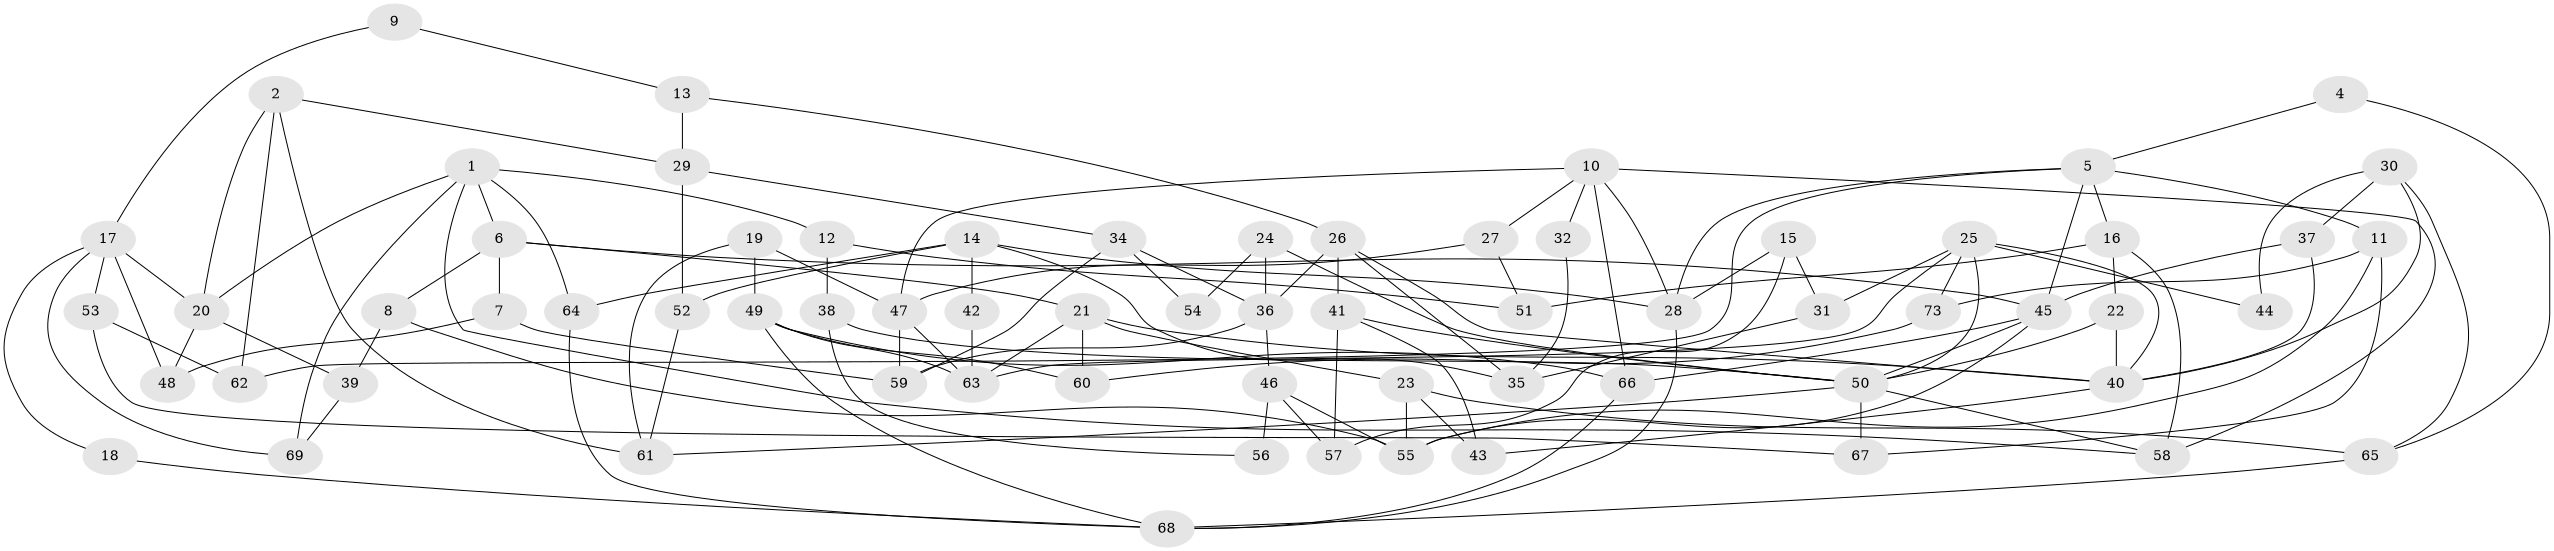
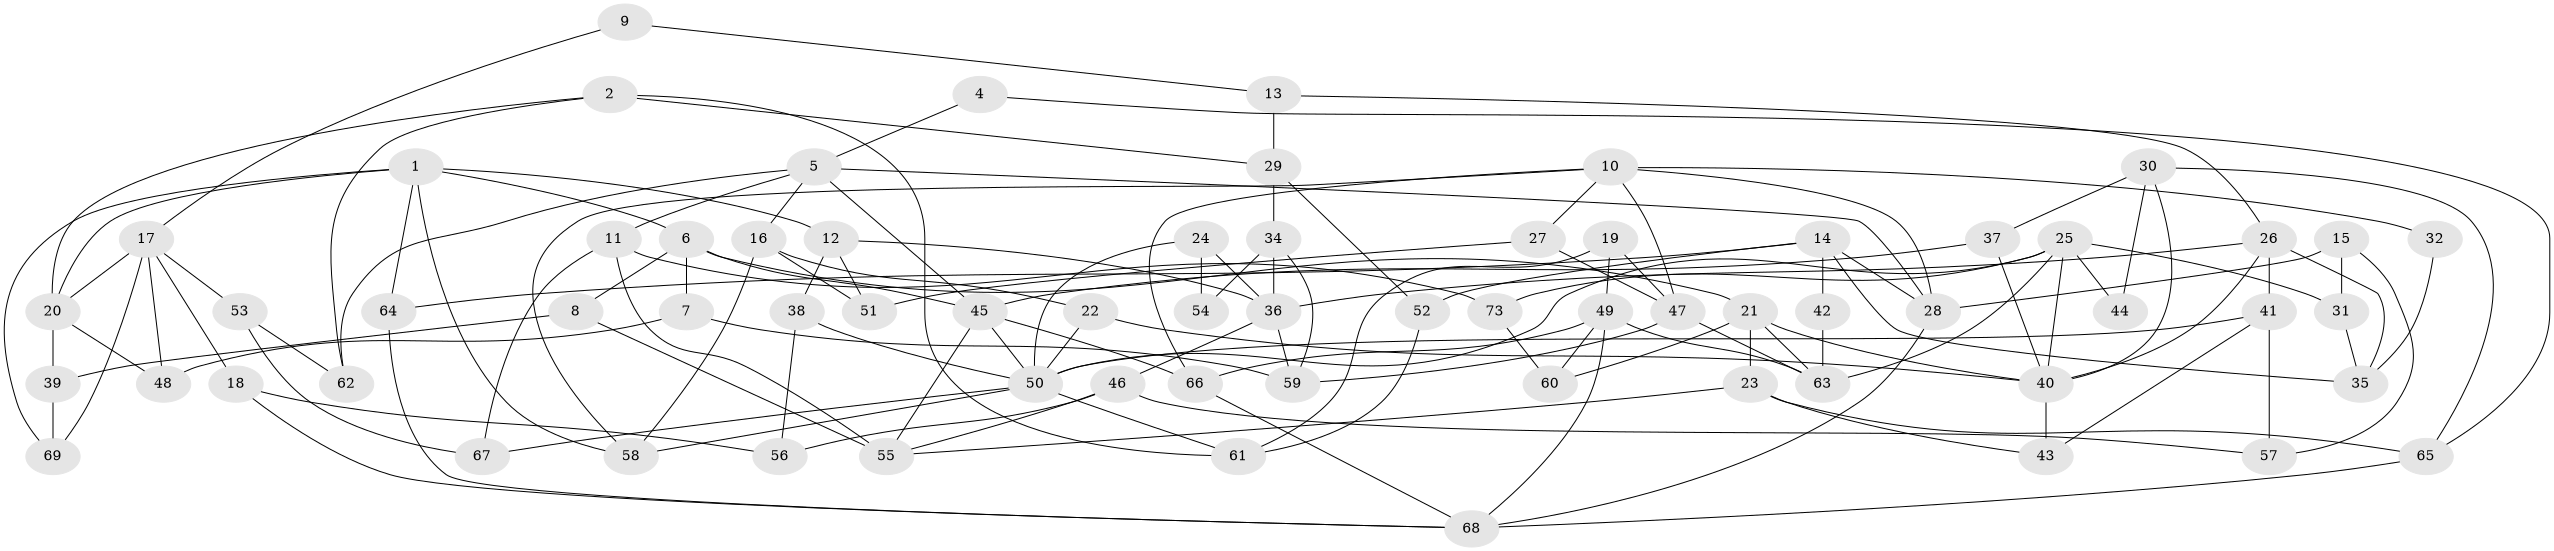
edge "12" -- "36": added
edge "18" -- "56": added
